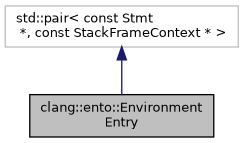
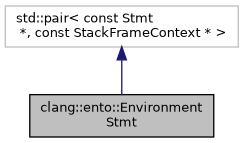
node "clang::ento::Environment Entry": label "clang::ento::Environment Entry" -> "clang::ento::Environment Stmt"
